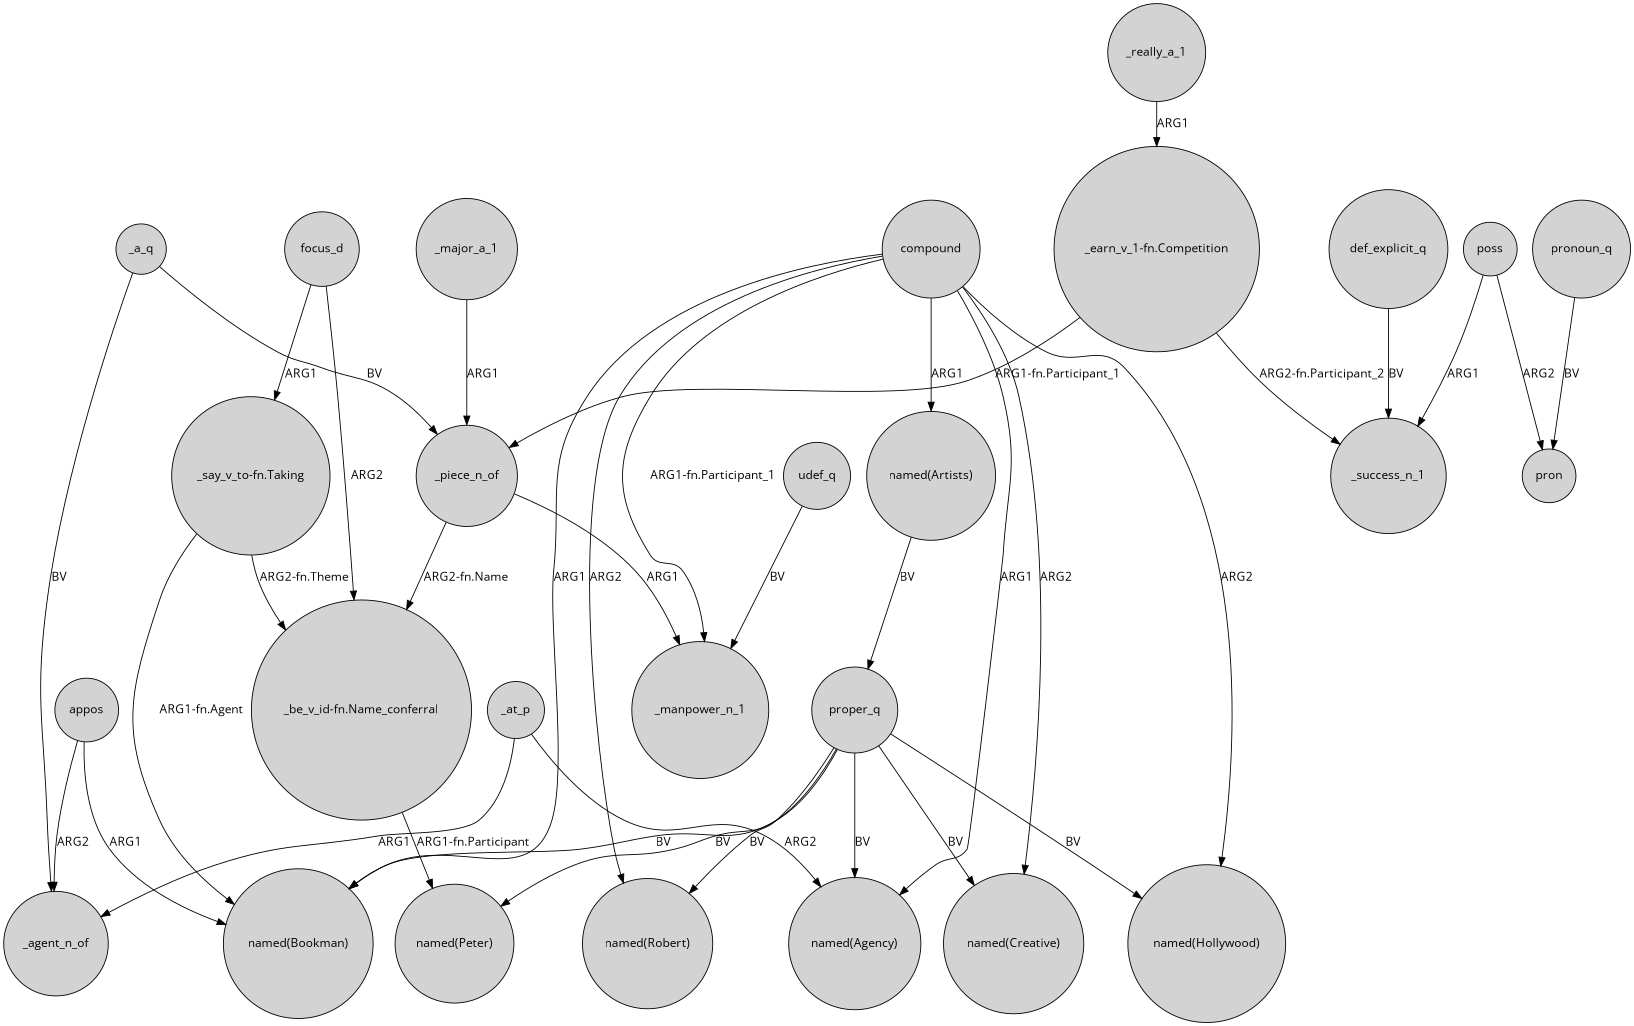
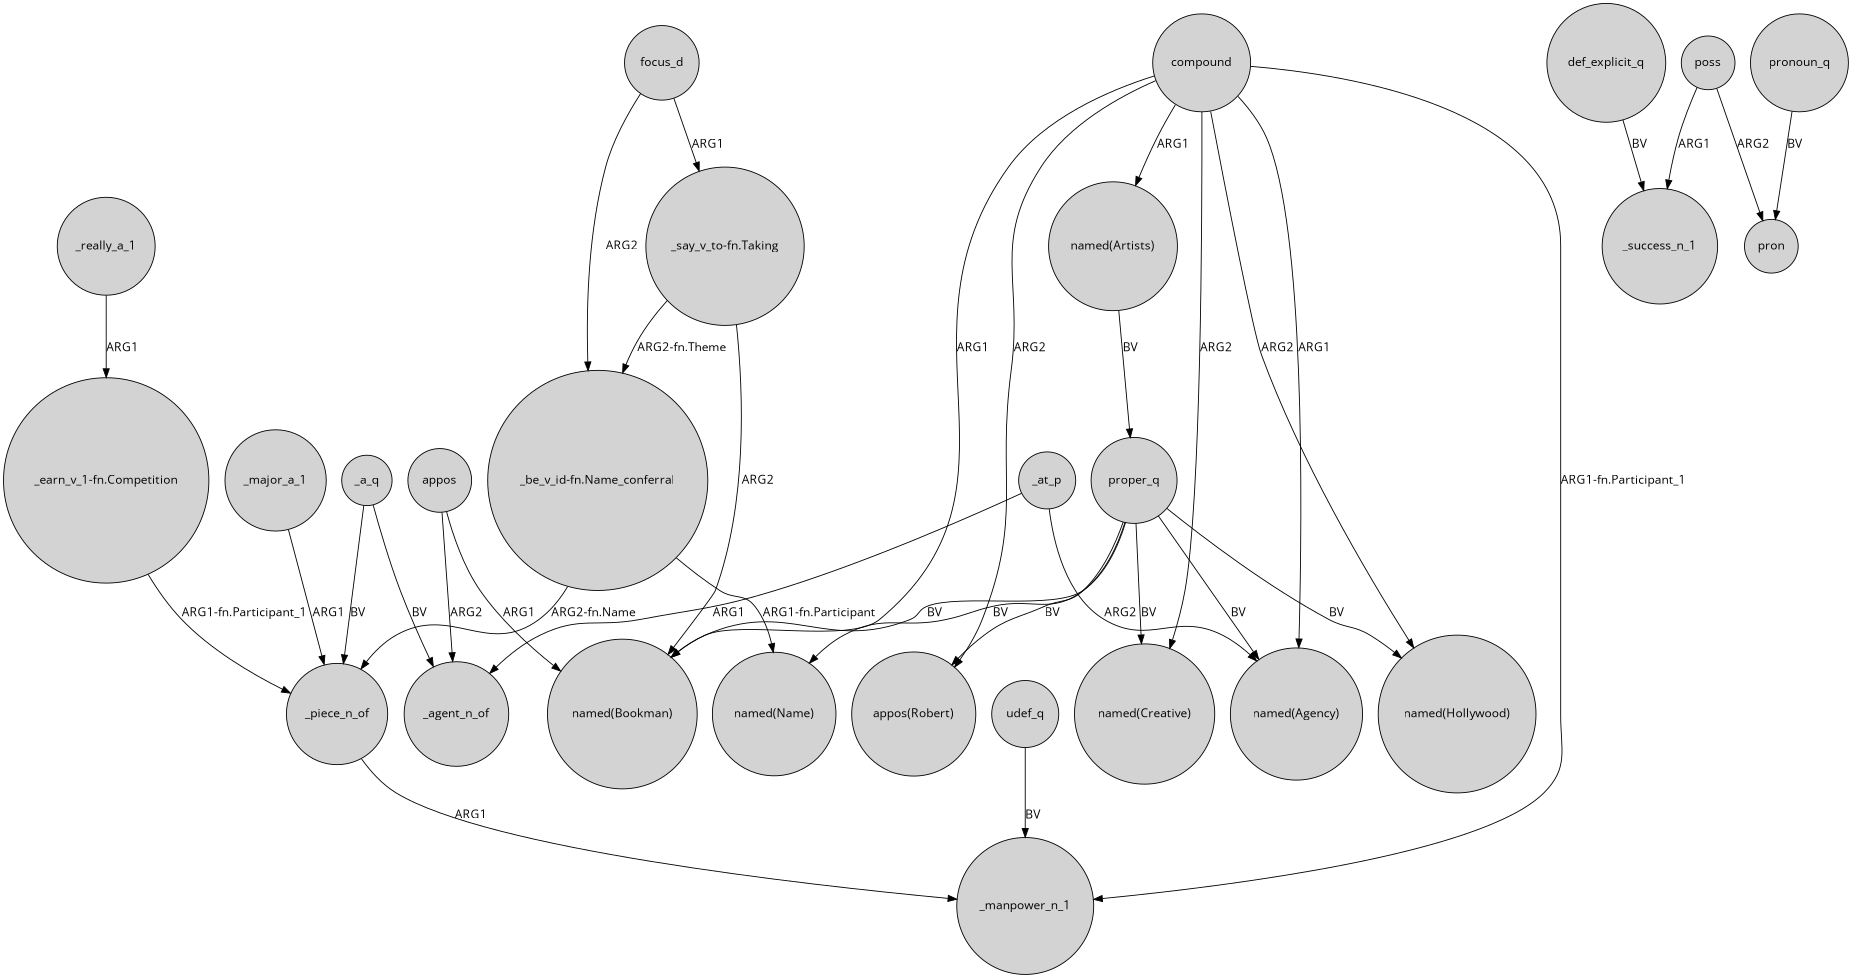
edge "_earn_v_1-fn.Competition" -> "_success_n_1": removed, label "ARG2-fn.Participant_2"
edge "_piece_n_of" -> "_be_v_id-fn.Name_conferral": reversed
edge "_say_v_to-fn.Taking" -> "named(Bookman)": label "ARG1-fn.Agent" -> "ARG2"
node "named(Peter)": label "named(Peter)" -> "named(Name)"
node "named(Robert)": label "named(Robert)" -> "appos(Robert)"
